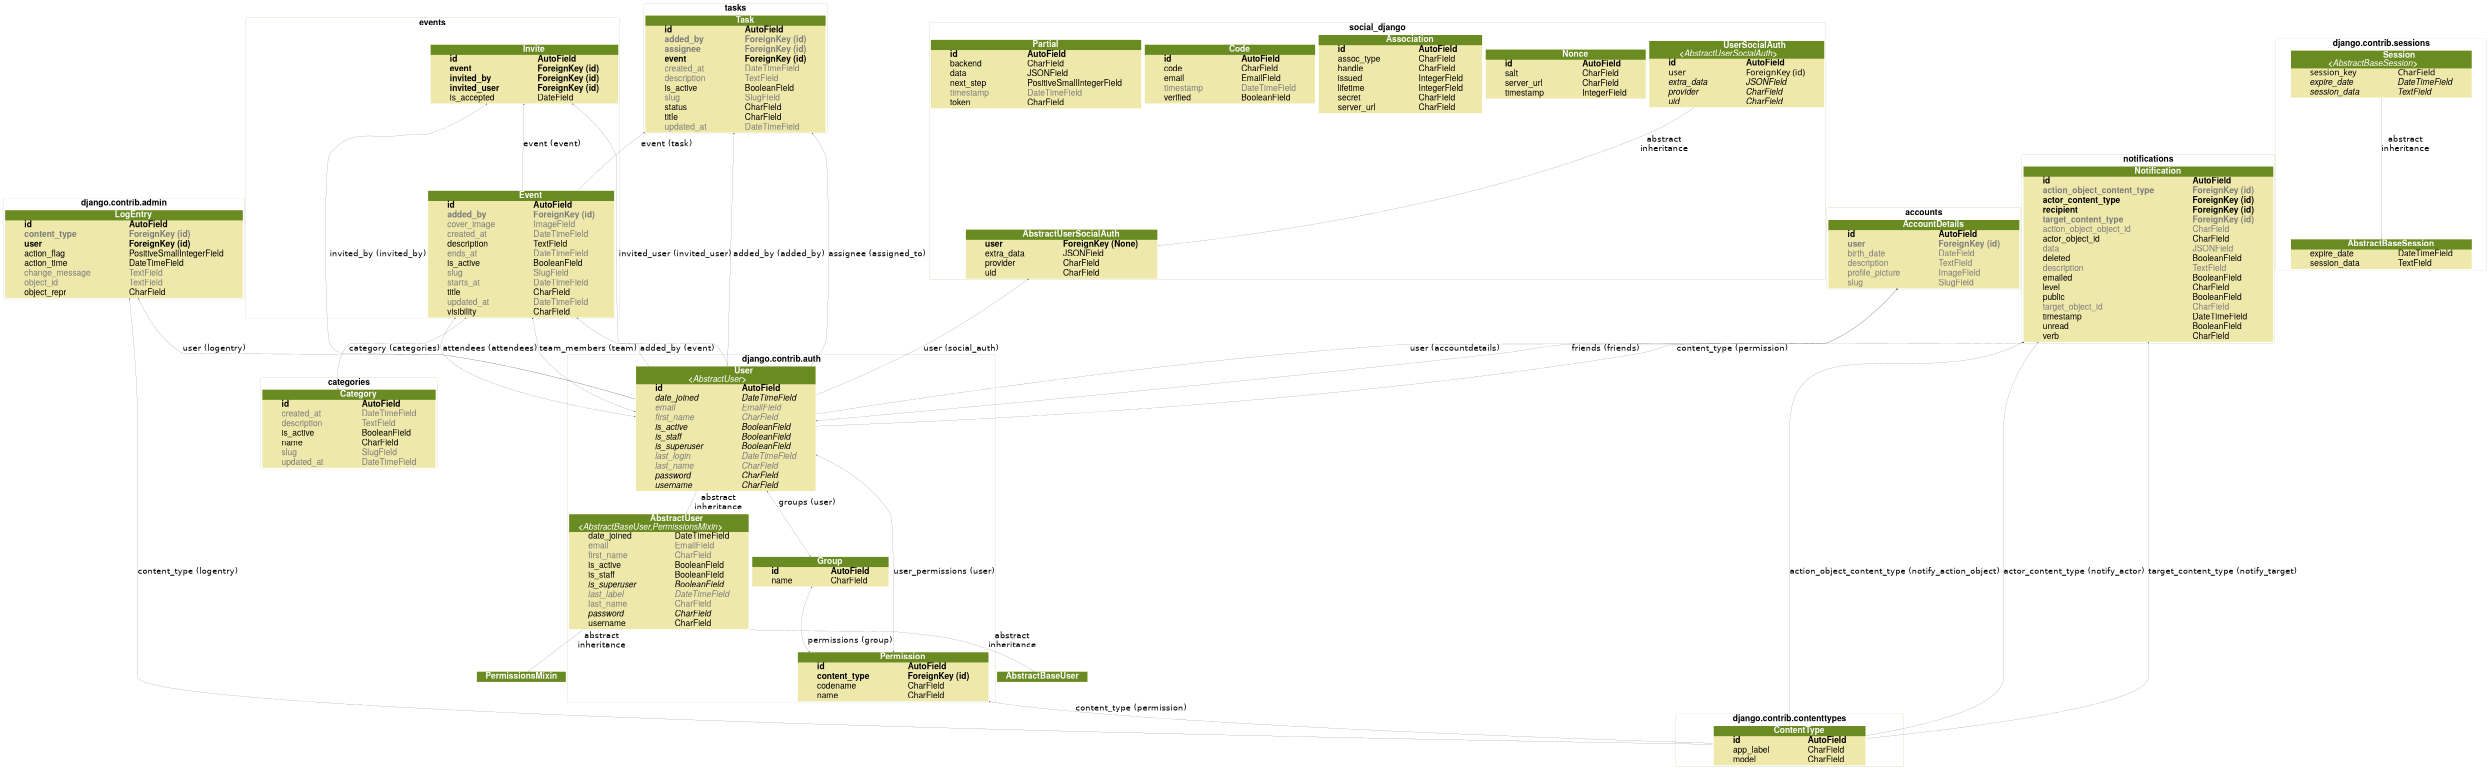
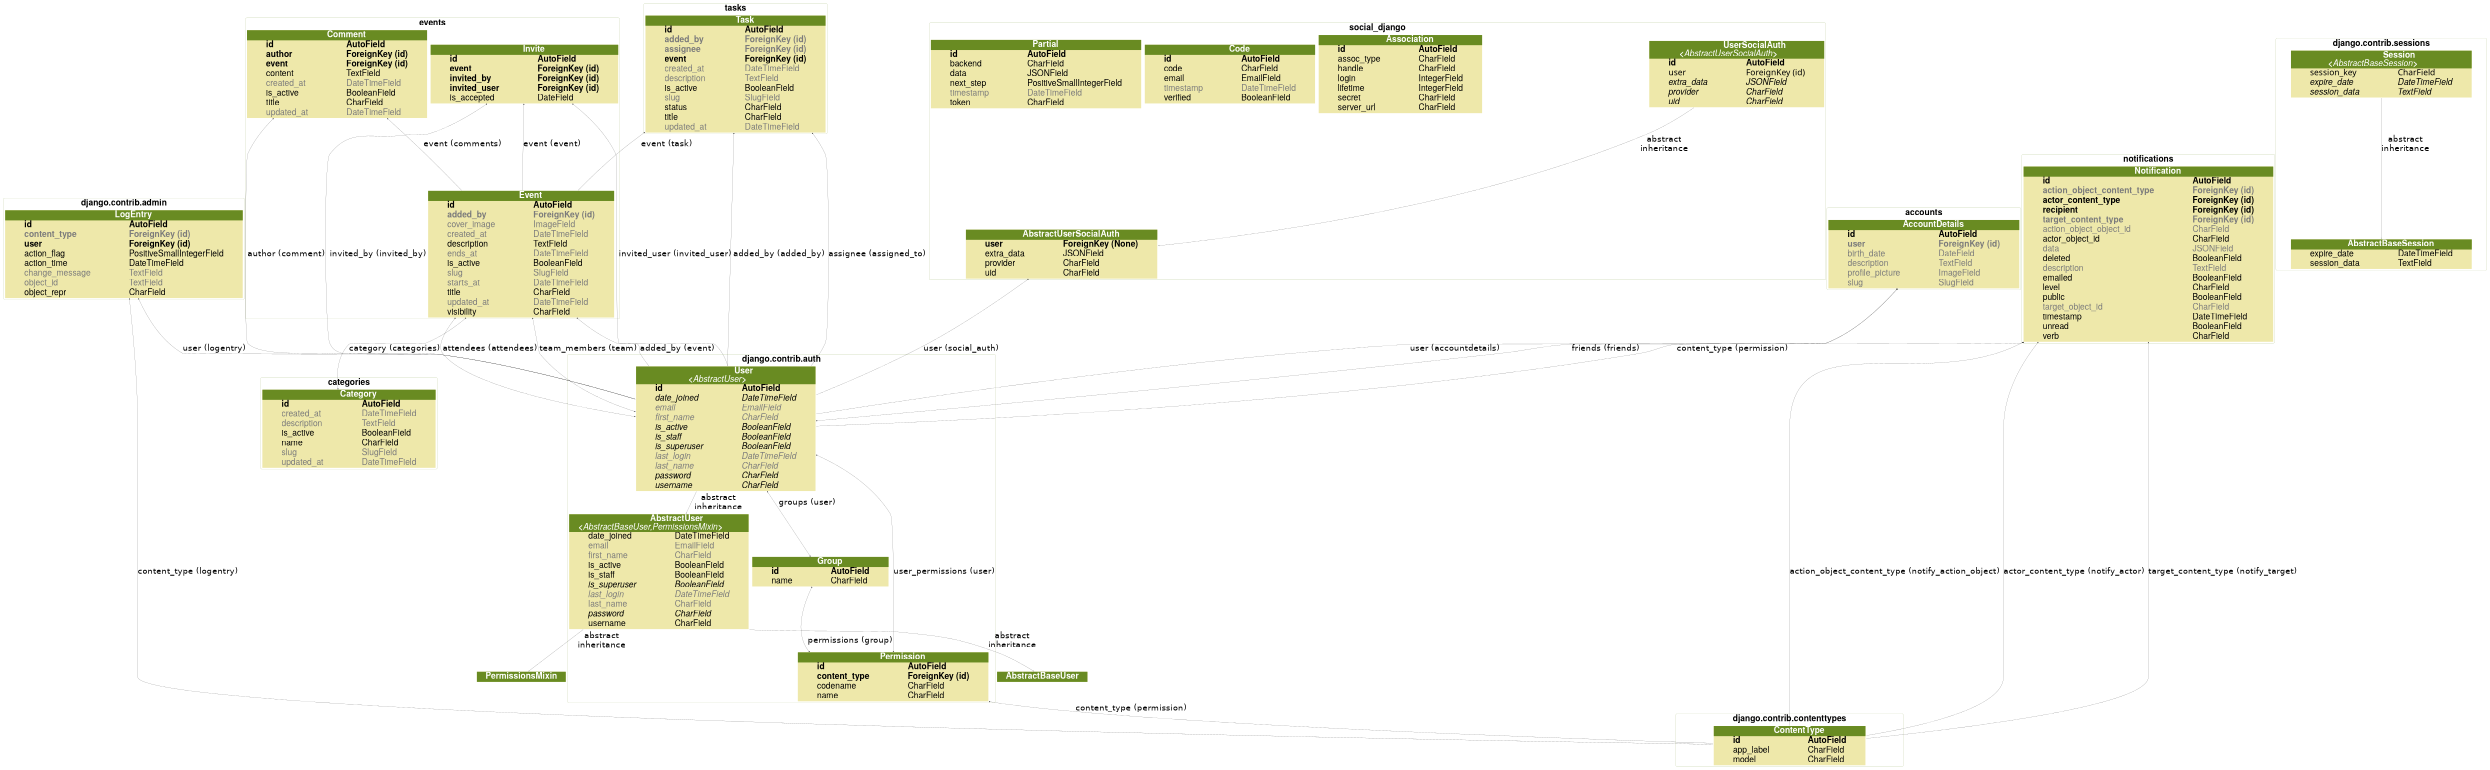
node "Comment": added
node "Nonce": removed
node "Association": text "issued" -> "login"
node "AbstractUser": text "last_label" -> "last_login"
